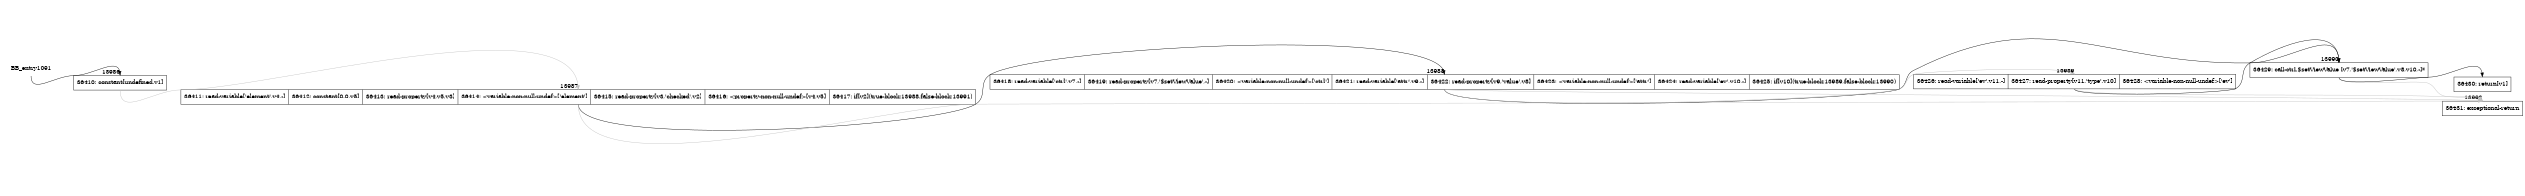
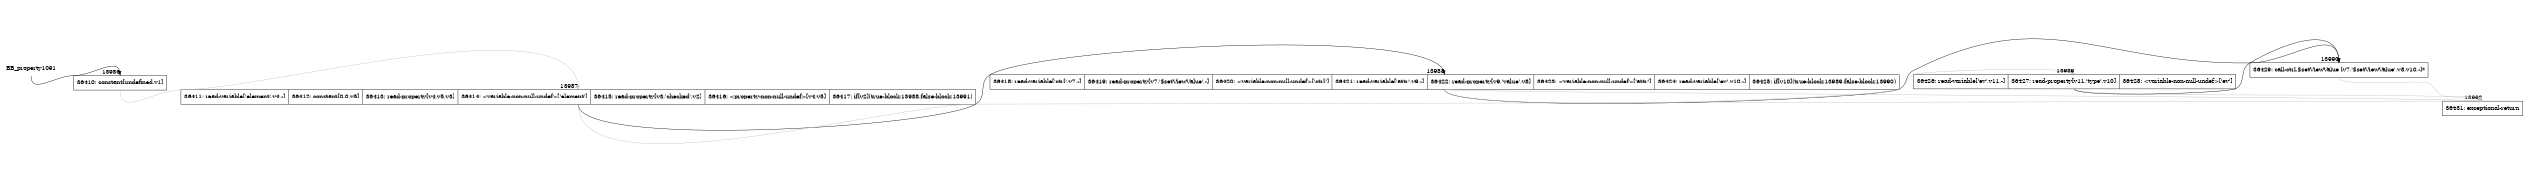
node "BB_entry1091": label "BB_entry1091" -> "BB_property1091"
node "36430: return[v1]": removed
